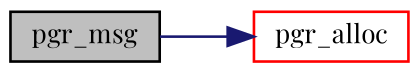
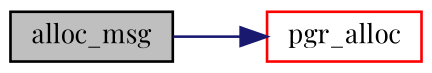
node "pgr_msg": label "pgr_msg" -> "alloc_msg"
